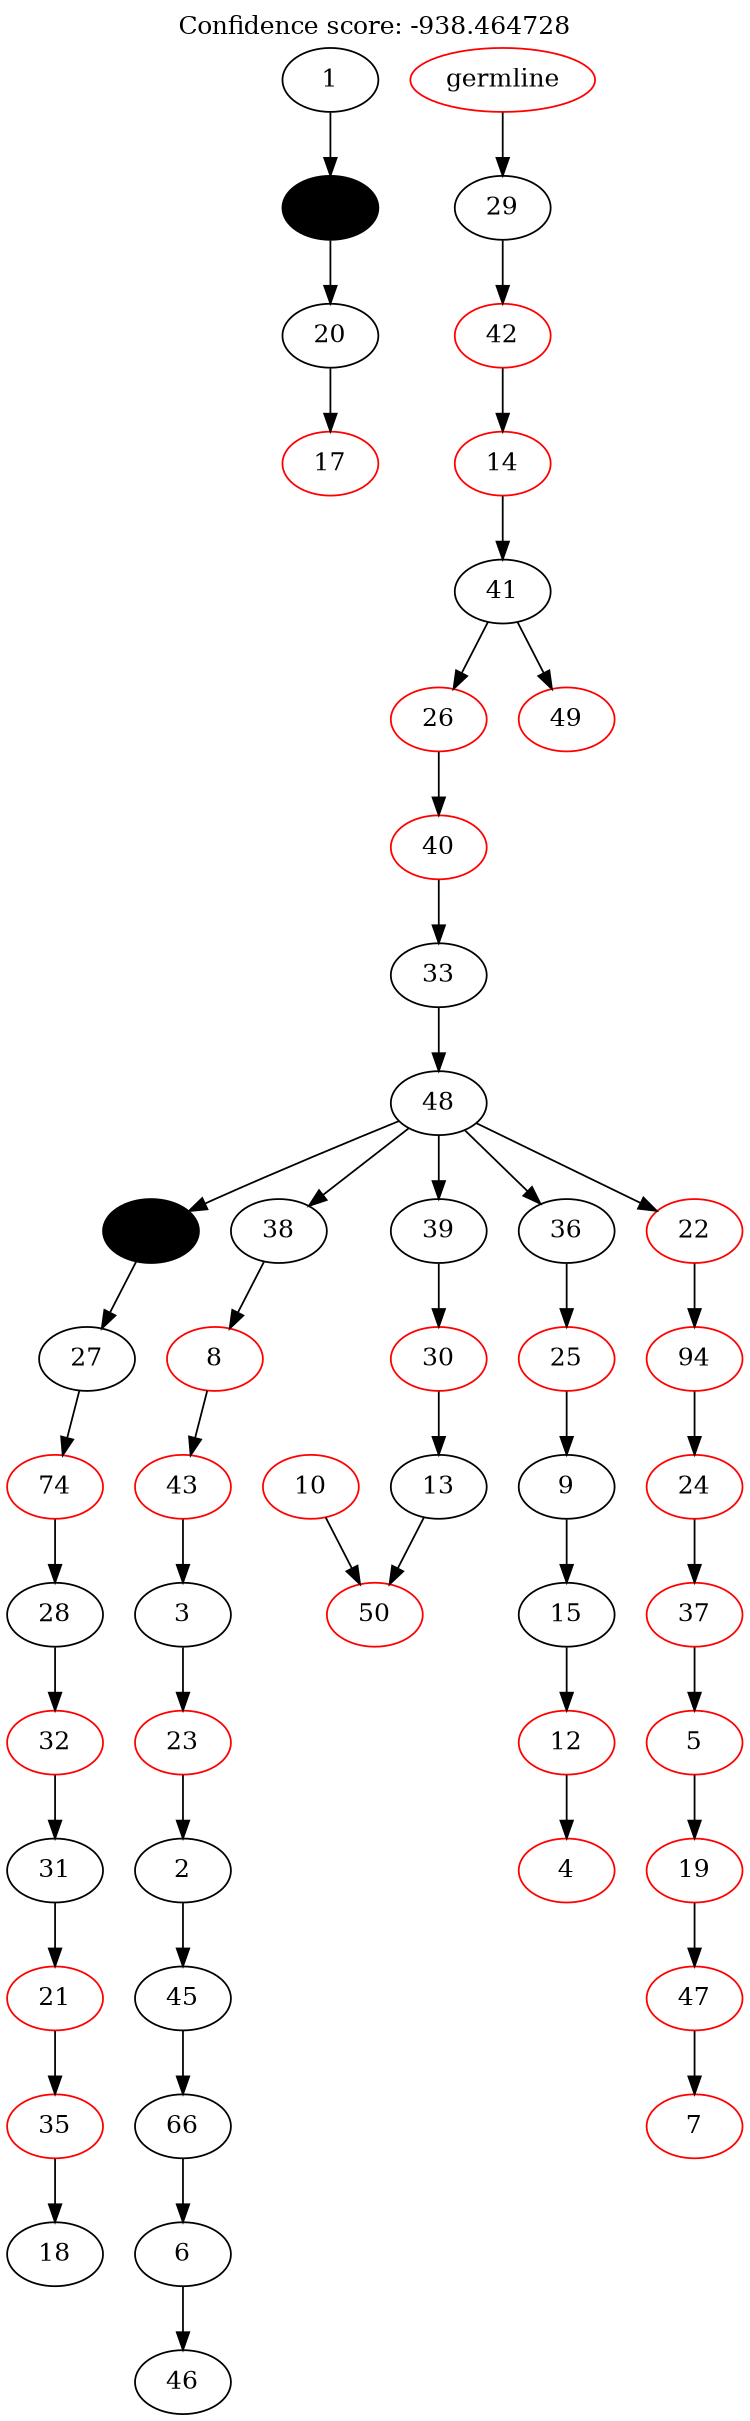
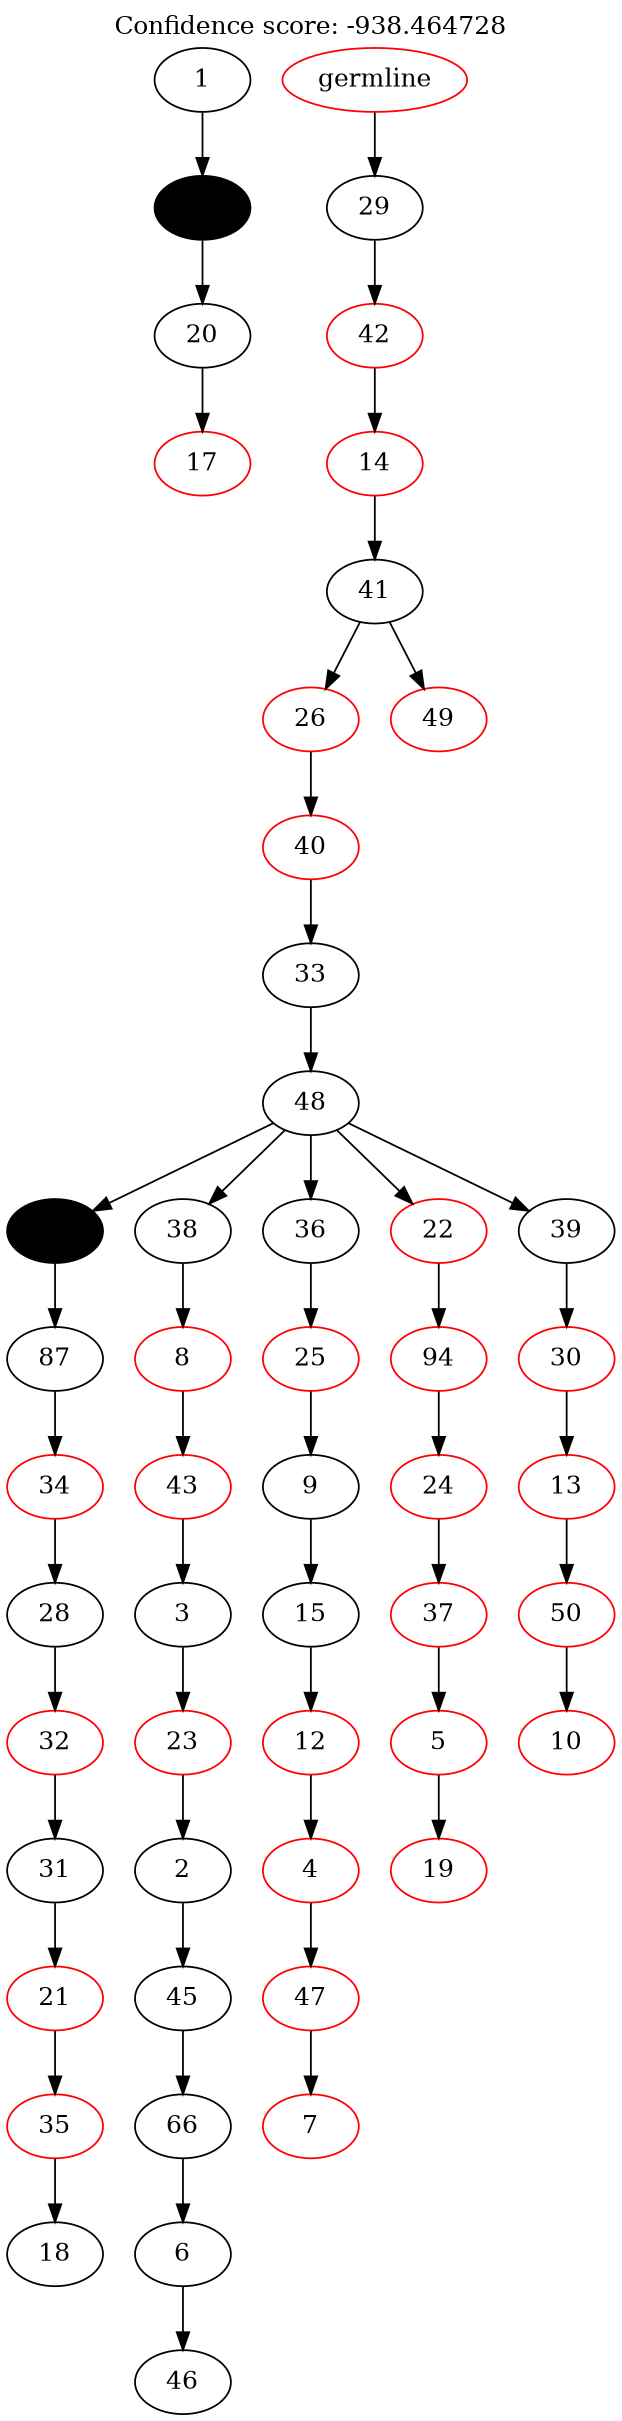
node "27": label "27" -> "87"
node "74": label "74" -> "34"
node "13": color black -> red
edge "10" -> "50": reversed
edge "19" -> "47": now "4" -> "47"
